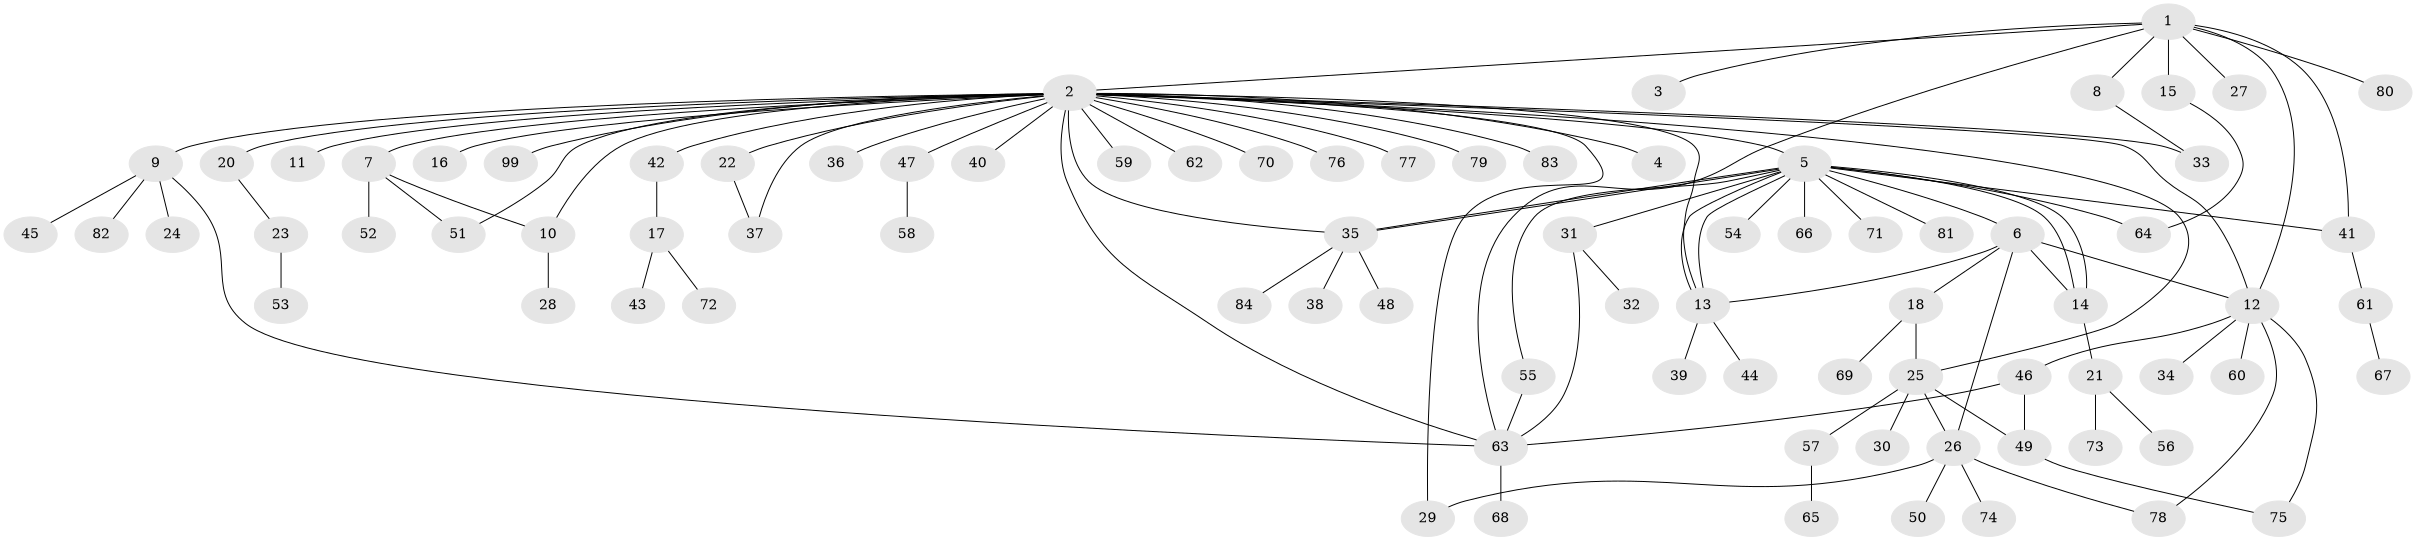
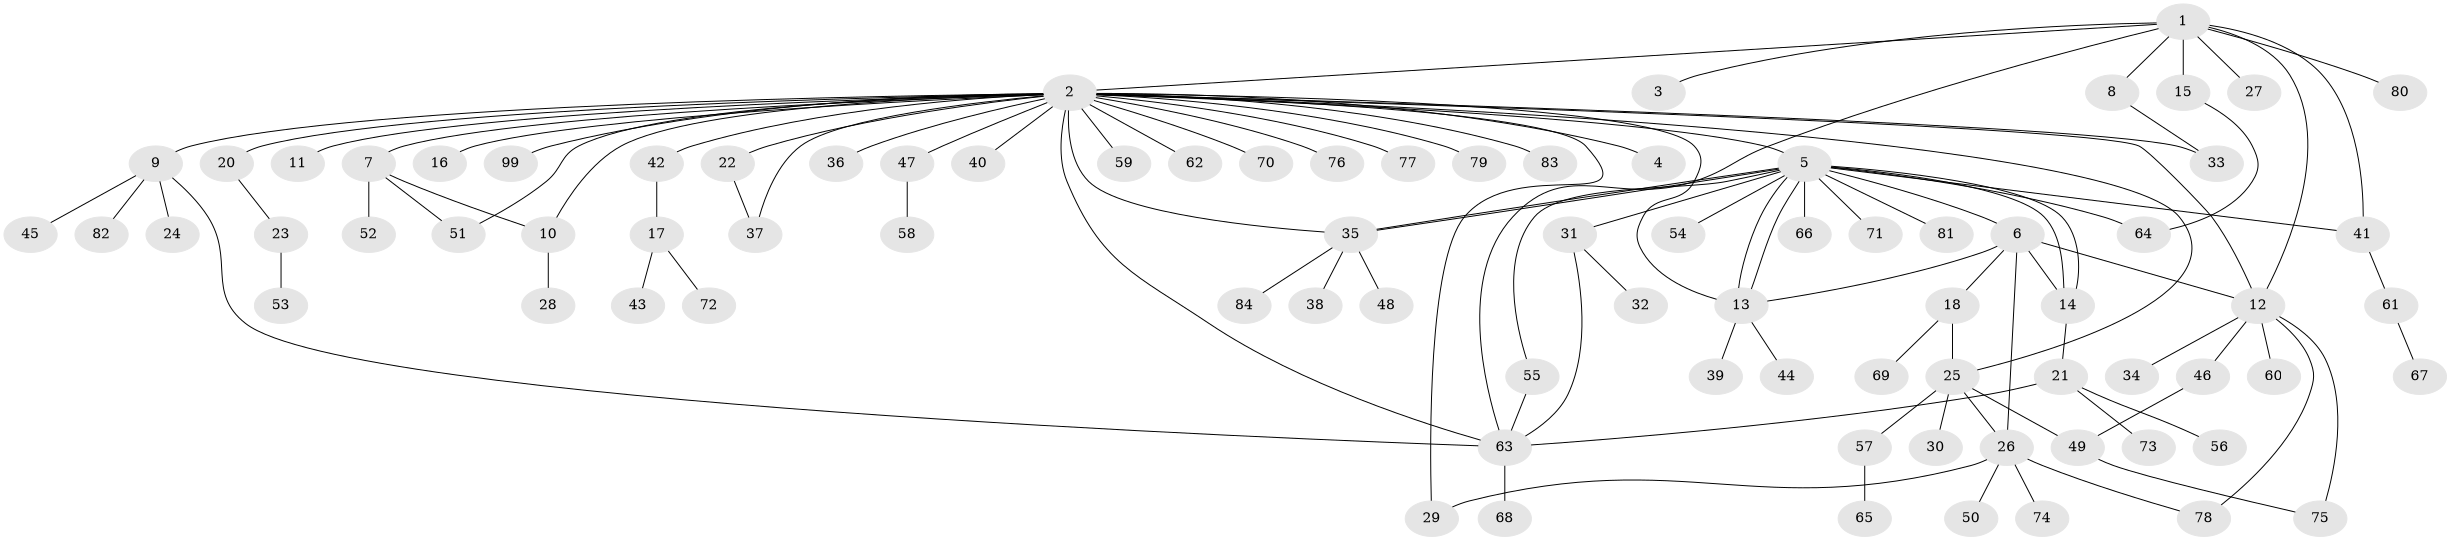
edge "46" -- "63": now "21" -- "63"
